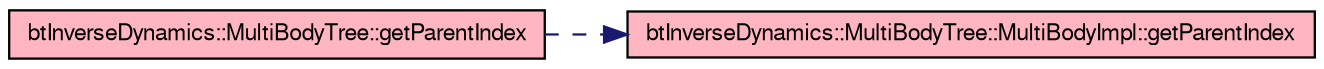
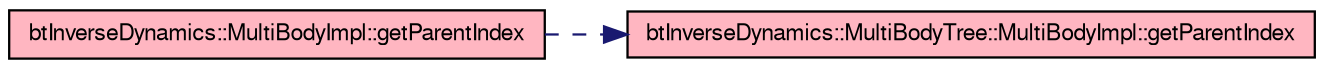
node "btInverseDynamics::MultiBodyTree::getParentIndex": label "btInverseDynamics::MultiBodyTree::getParentIndex" -> "btInverseDynamics::MultiBodyImpl::getParentIndex"
